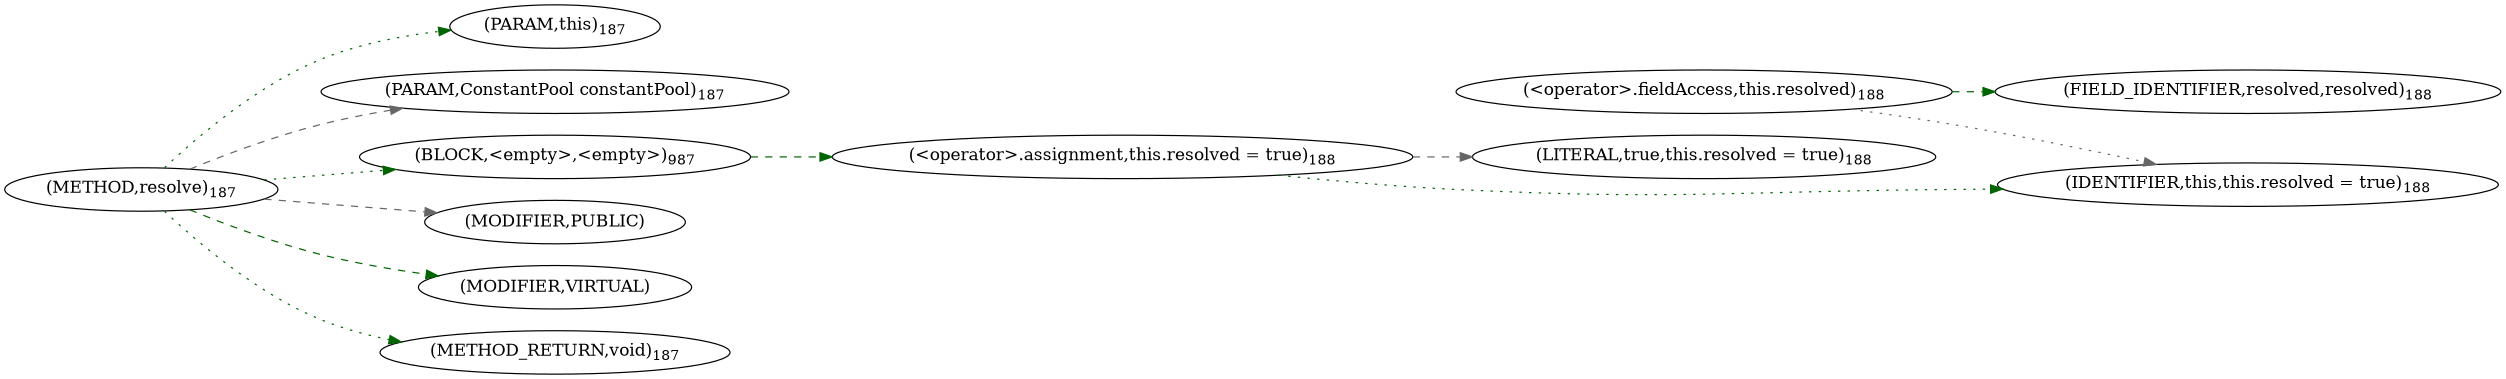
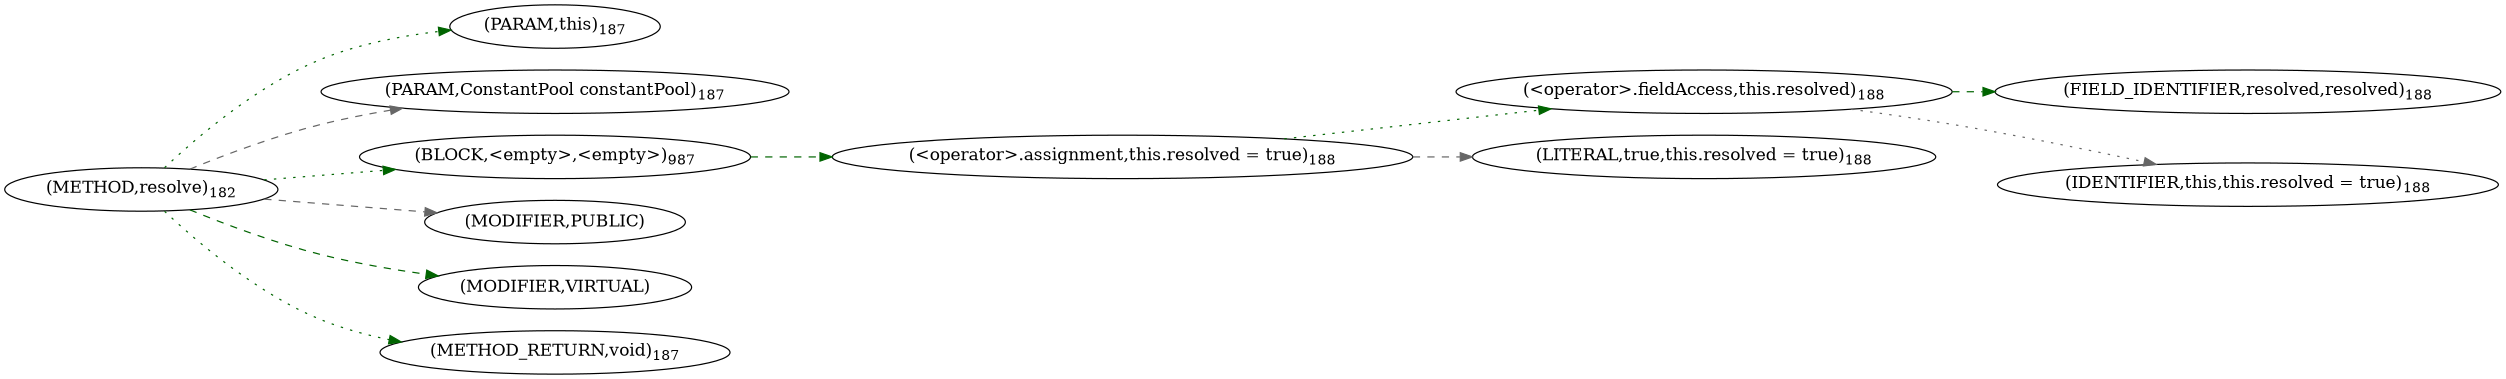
node "(METHOD,resolve)": text "187" -> "182"
edge "(<operator>.assignment,this.resolved = true)" -> "(IDENTIFIER,this,this.resolved = true)": now "(<operator>.assignment,this.resolved = true)" -> "(<operator>.fieldAccess,this.resolved)"
